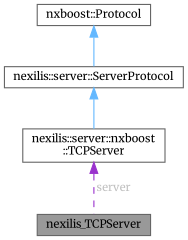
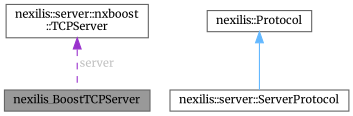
node "nxboost::Protocol": label "nxboost::Protocol" -> "nexilis::Protocol"
edge "nexilis::server::nxboost ::TCPServer" -> "nexilis::server::ServerProtocol": removed
node "nexilis_TCPServer": label "nexilis_TCPServer" -> "nexilis_BoostTCPServer"
